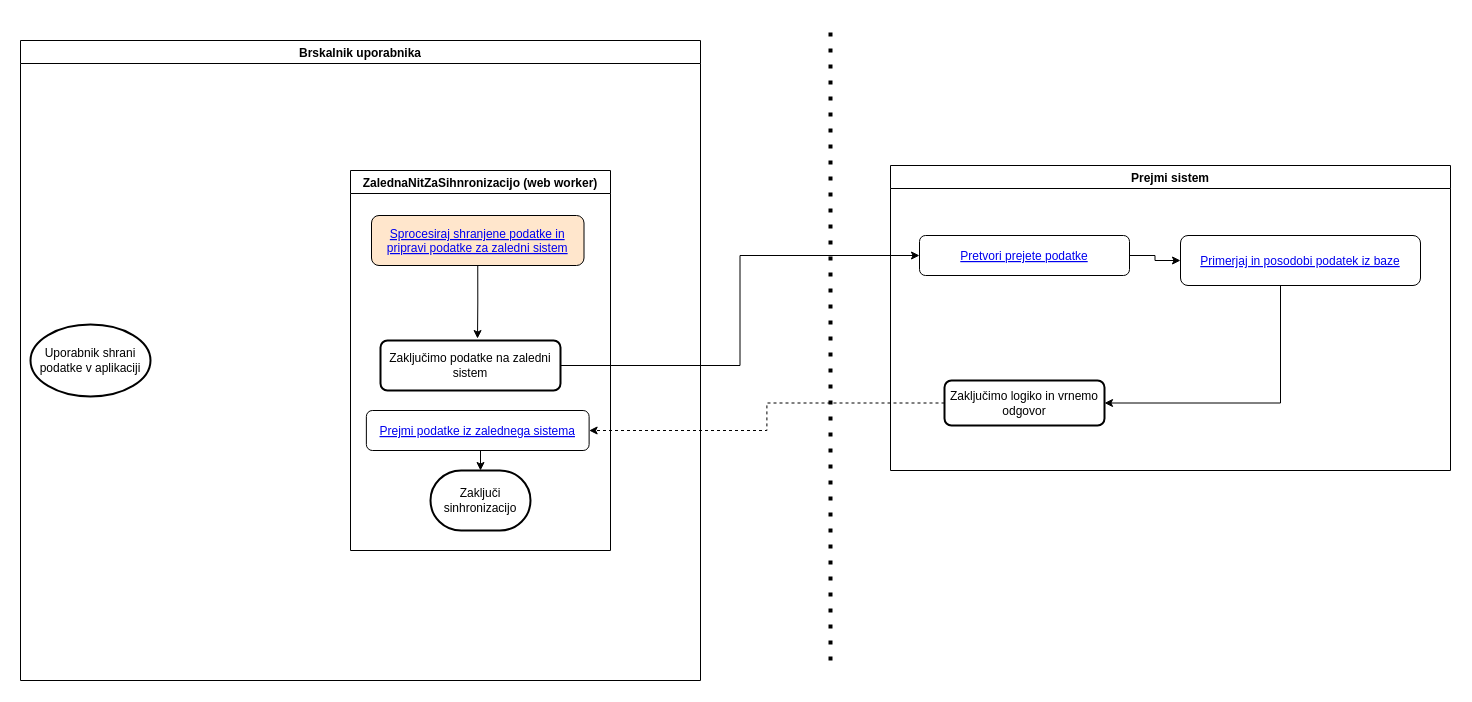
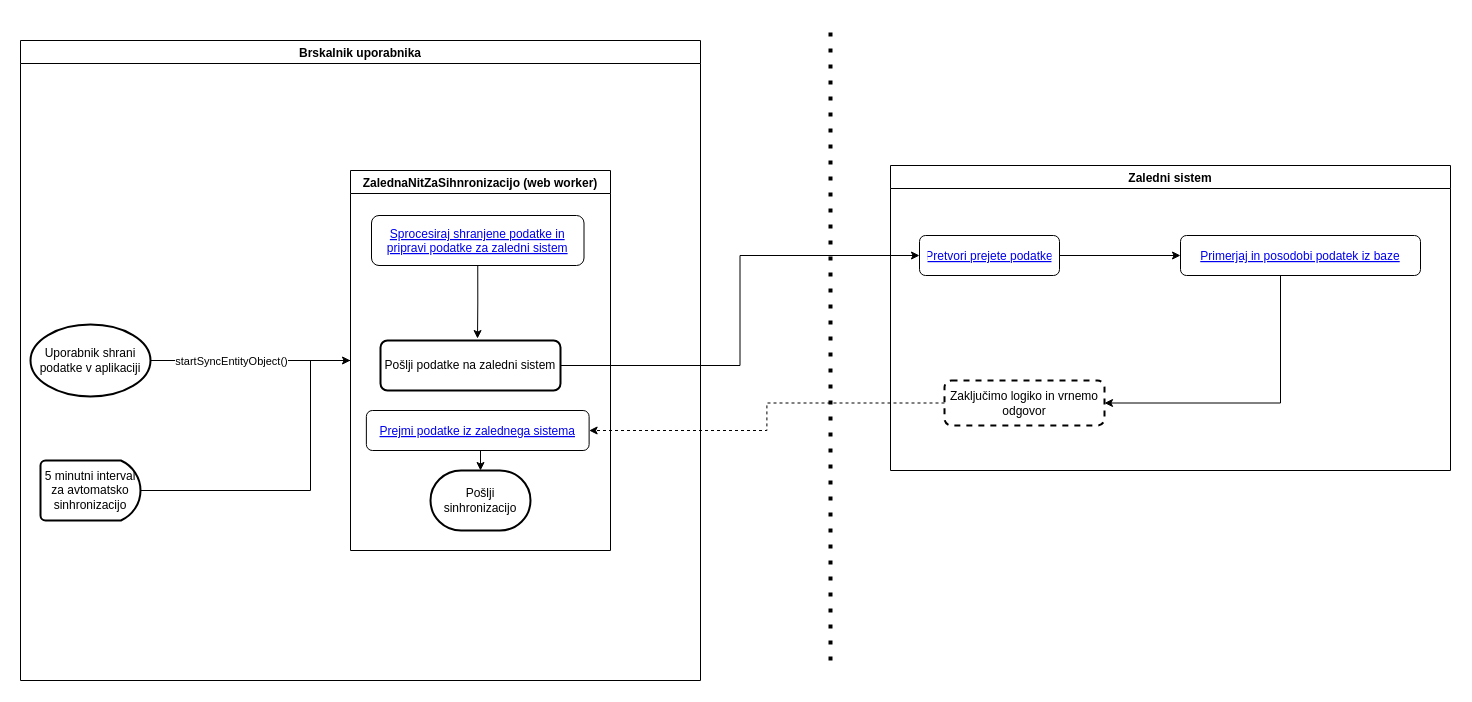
node "Prejmi sistem": label "Prejmi sistem" -> "Zaledni sistem"
node "Sprocesiraj shranjene podatke in pripravi podatke za zaledni sistem": fillcolor #ffe6cc -> #ffffff
node "Pretvori prejete podatke": size 210x40 -> 140x40
node "Primerjaj in posodobi podatek iz baze": size 240x50 -> 240x40
edge "Uporabnik shrani podatke v aplikaciji" -- "ZalednaNitZaSihnronizacijo (web worker)": added, label "startSyncEntityObject()"
node "Zaključimo podatke na zaledni sistem": label "Zaključimo podatke na zaledni sistem" -> "Pošlji podatke na zaledni sistem"
node "Zaključimo logiko in vrnemo odgovor": style solid -> dashed
node "5 minutni interval za avtomatsko sinhronizacijo": added
edge "5 minutni interval za avtomatsko sinhronizacijo" -> "ZalednaNitZaSihnronizacijo (web worker)": added
node "Zaključi sinhronizacijo": label "Zaključi sinhronizacijo" -> "Pošlji sinhronizacijo"
